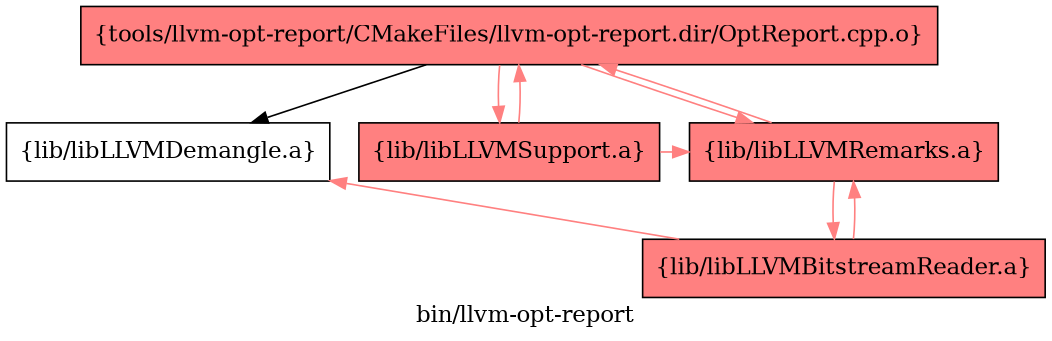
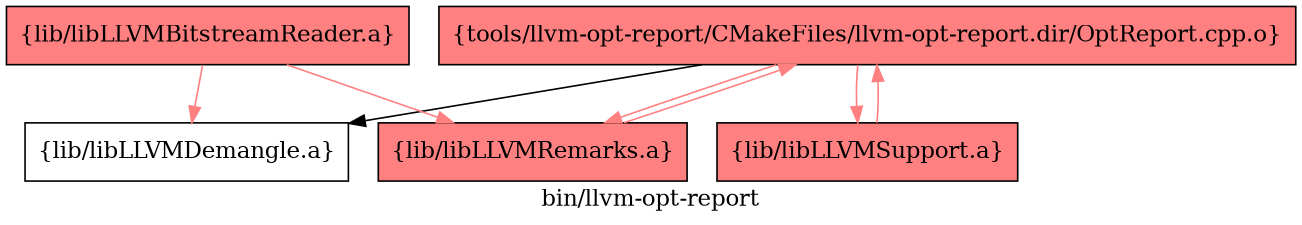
edge "{lib/libLLVMSupport.a}" -> "{lib/libLLVMRemarks.a}": removed
edge "{lib/libLLVMRemarks.a}" -> "{lib/libLLVMBitstreamReader.a}": removed
